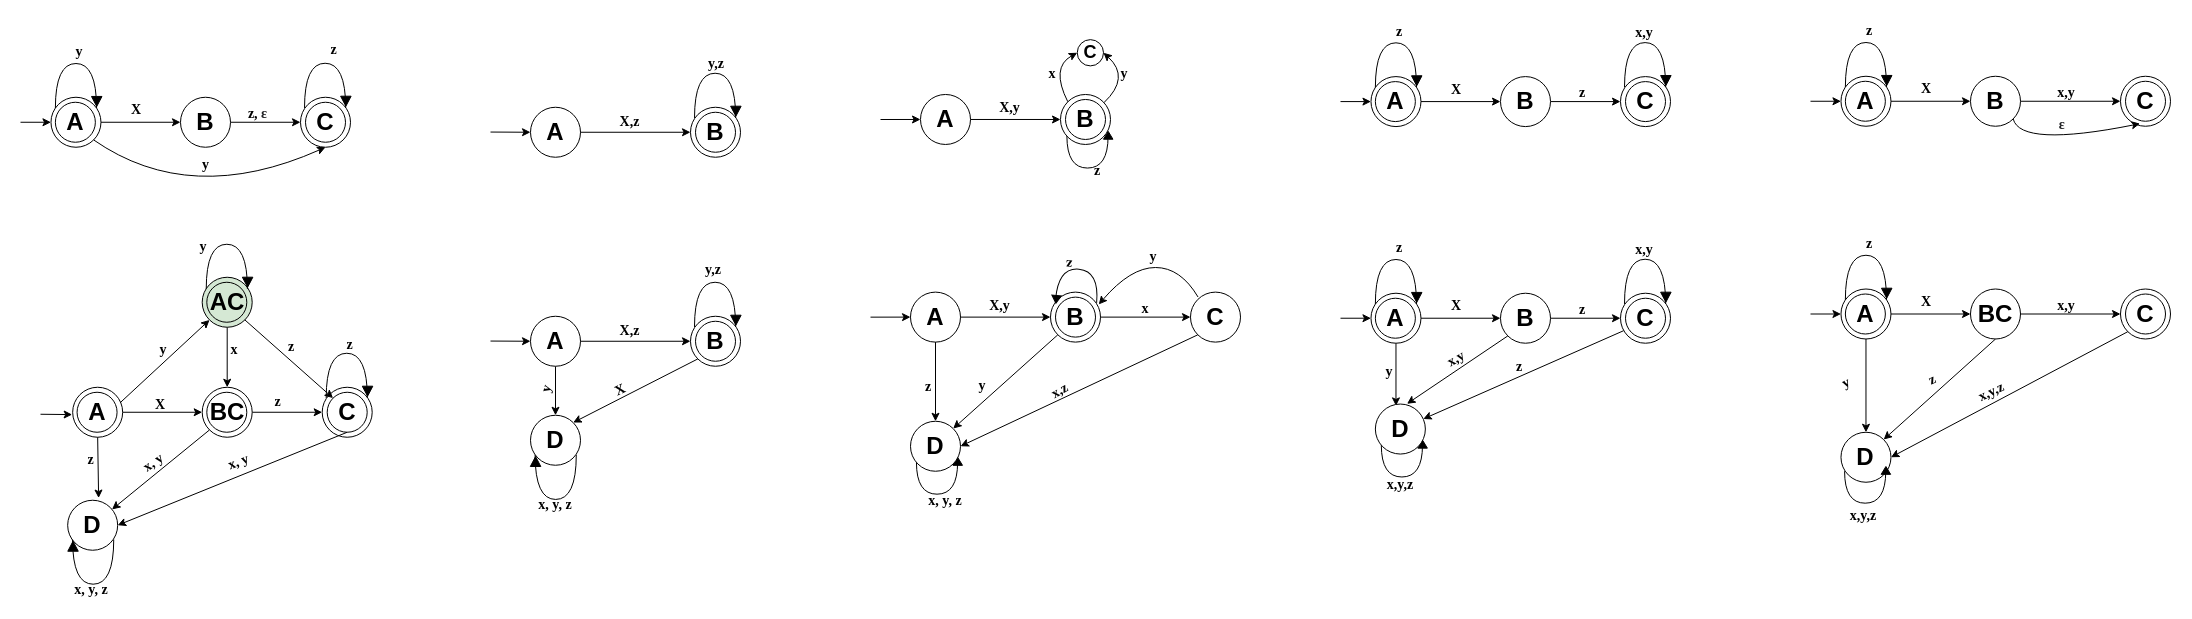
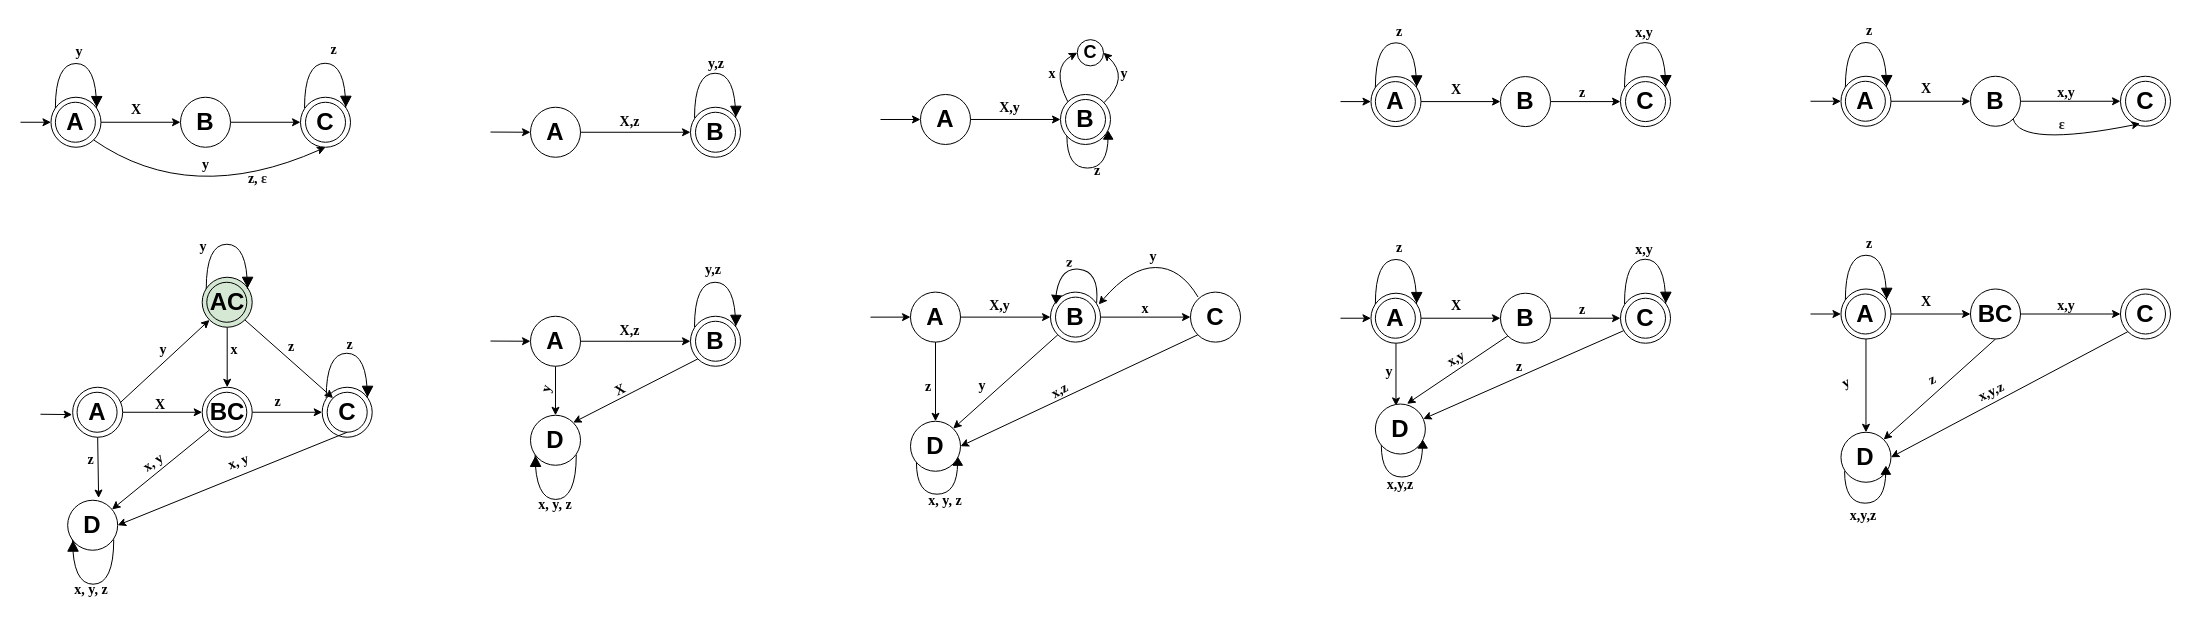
node "z, ε": moved (258, 115) -> (258, 180)
